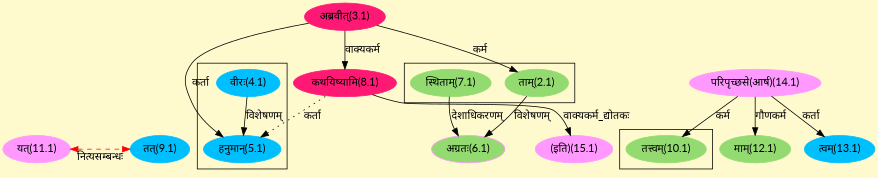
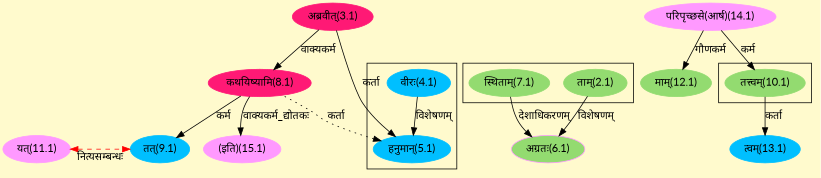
edge "अब्रवीत्(3.1)" -> "ताम्(2.1)": removed, label "कर्म"
edge "परिपृच्छसे(आर्ष)(14.1)" -> "त्वम्(13.1)": now "तत्त्वम्(10.1)" -> "त्वम्(13.1)"
edge "कथयिष्यामि(8.1)" -> "तत्(9.1)": added, label "कर्म"
